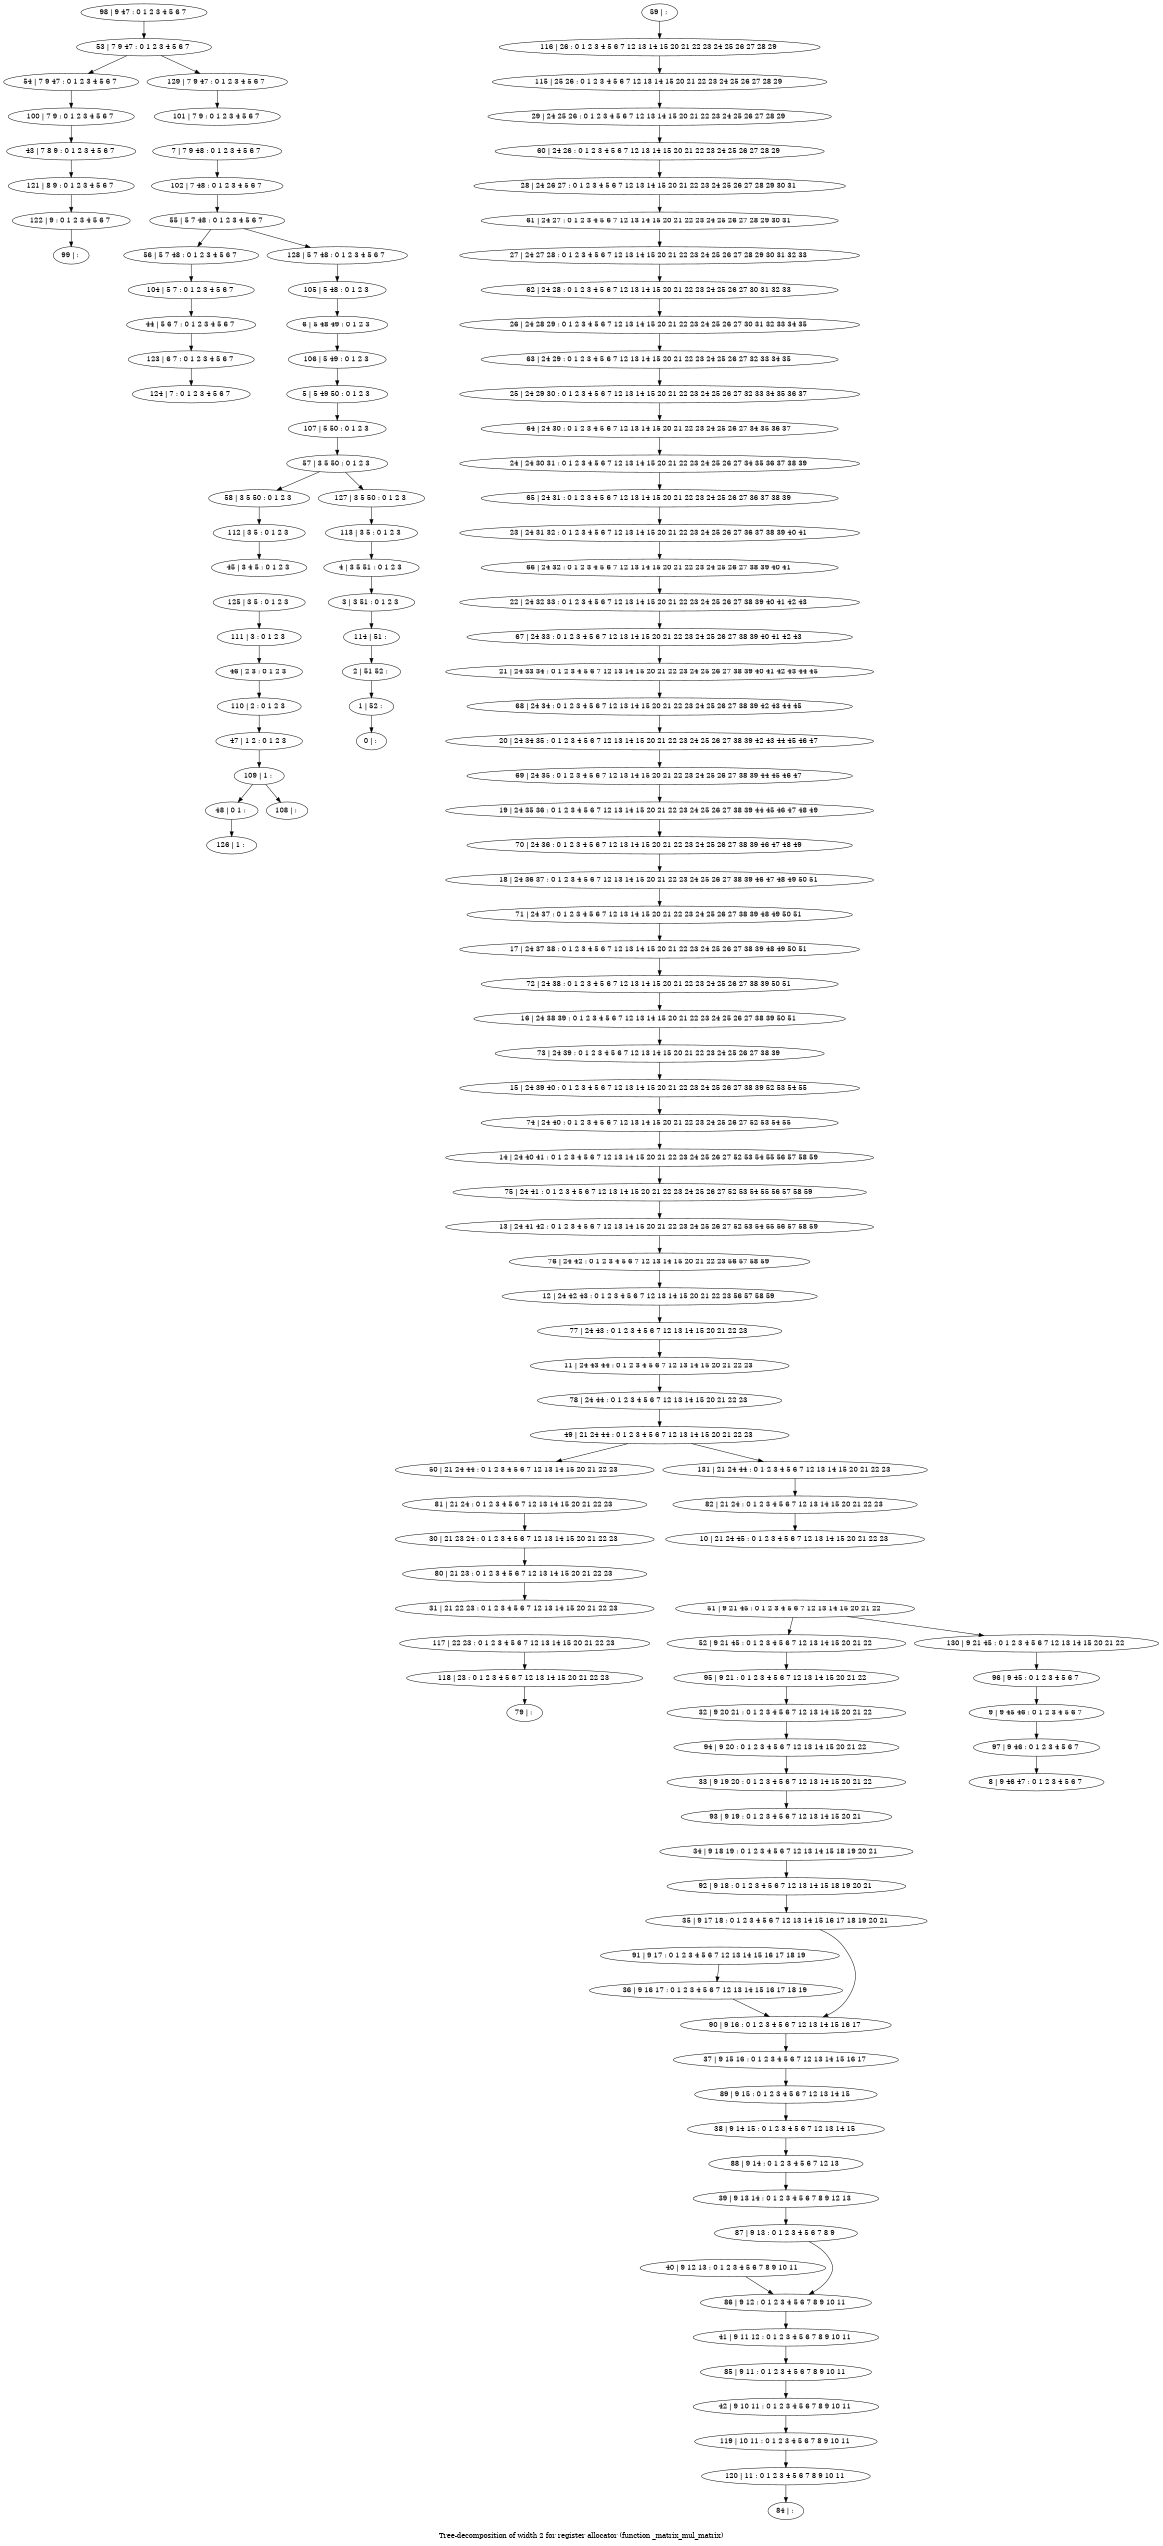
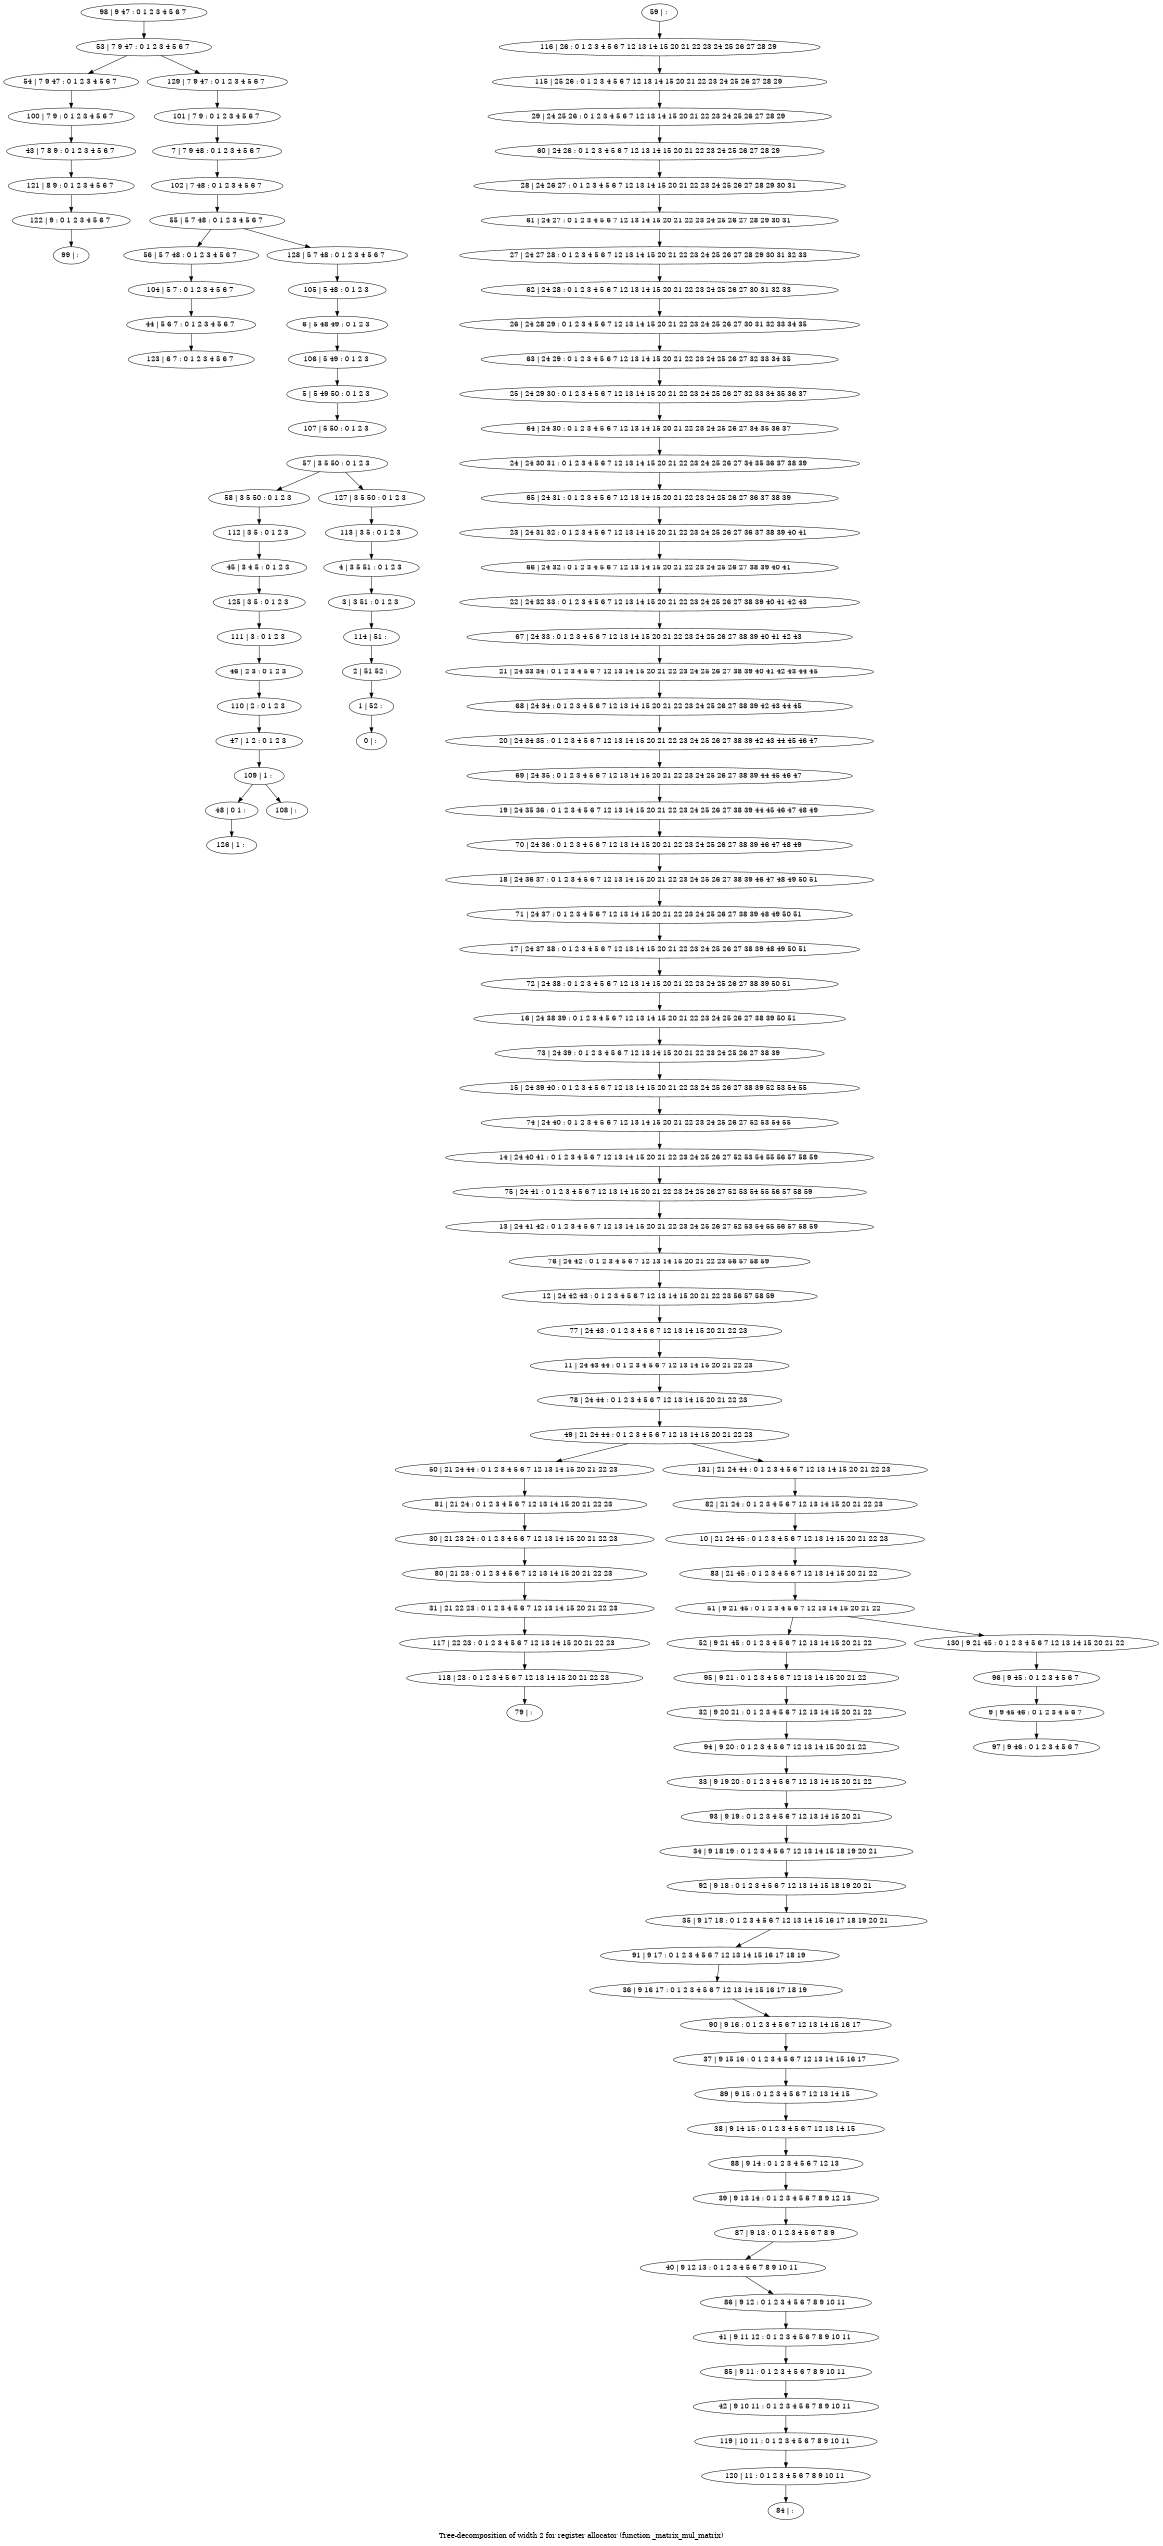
edge "101 | 7 9 : 0 1 2 3 4 5 6 7" -> "7 | 7 9 48 : 0 1 2 3 4 5 6 7": added
node "124 | 7 : 0 1 2 3 4 5 6 7": removed
edge "107 | 5 50 : 0 1 2 3" -> "57 | 3 5 50 : 0 1 2 3": removed
edge "45 | 3 4 5 : 0 1 2 3" -> "125 | 3 5 : 0 1 2 3": added
edge "50 | 21 24 44 : 0 1 2 3 4 5 6 7 12 13 14 15 20 21 22 23" -> "81 | 21 24 : 0 1 2 3 4 5 6 7 12 13 14 15 20 21 22 23": added
node "83 | 21 45 : 0 1 2 3 4 5 6 7 12 13 14 15 20 21 22": added
edge "31 | 21 22 23 : 0 1 2 3 4 5 6 7 12 13 14 15 20 21 22 23" -> "117 | 22 23 : 0 1 2 3 4 5 6 7 12 13 14 15 20 21 22 23": added
node "8 | 9 46 47 : 0 1 2 3 4 5 6 7": removed
edge "93 | 9 19 : 0 1 2 3 4 5 6 7 12 13 14 15 20 21" -> "34 | 9 18 19 : 0 1 2 3 4 5 6 7 12 13 14 15 18 19 20 21": added
edge "35 | 9 17 18 : 0 1 2 3 4 5 6 7 12 13 14 15 16 17 18 19 20 21" -> "90 | 9 16 : 0 1 2 3 4 5 6 7 12 13 14 15 16 17": now "35 | 9 17 18 : 0 1 2 3 4 5 6 7 12 13 14 15 16 17 18 19 20 21" -> "91 | 9 17 : 0 1 2 3 4 5 6 7 12 13 14 15 16 17 18 19"
edge "87 | 9 13 : 0 1 2 3 4 5 6 7 8 9" -> "86 | 9 12 : 0 1 2 3 4 5 6 7 8 9 10 11": now "87 | 9 13 : 0 1 2 3 4 5 6 7 8 9" -> "40 | 9 12 13 : 0 1 2 3 4 5 6 7 8 9 10 11"
